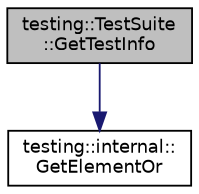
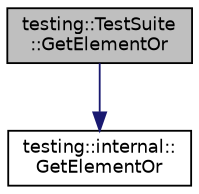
node "testing::TestSuite ::GetTestInfo": label "testing::TestSuite ::GetTestInfo" -> "testing::TestSuite ::GetElementOr"
